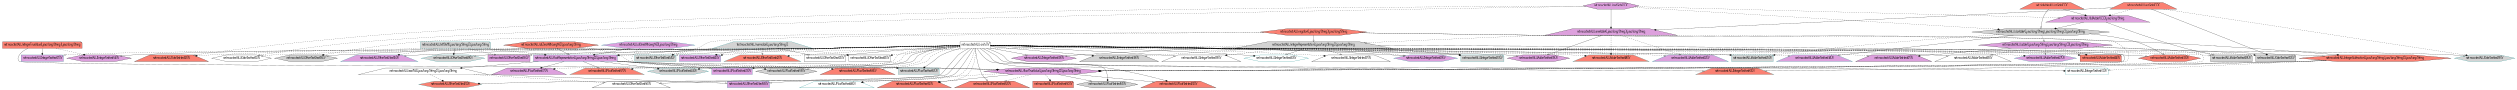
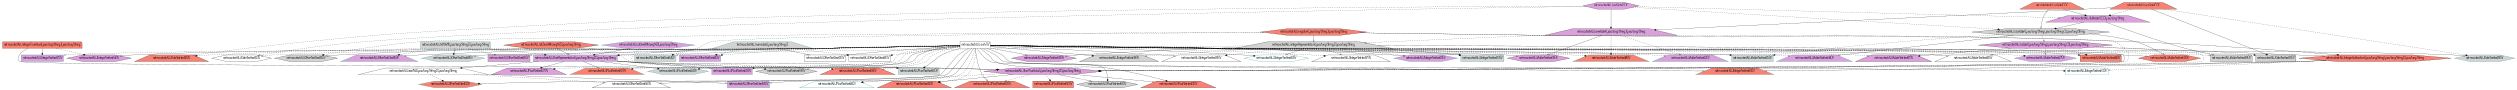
node "net.mooctest.ALUOtherTest1.test42()V": removed
